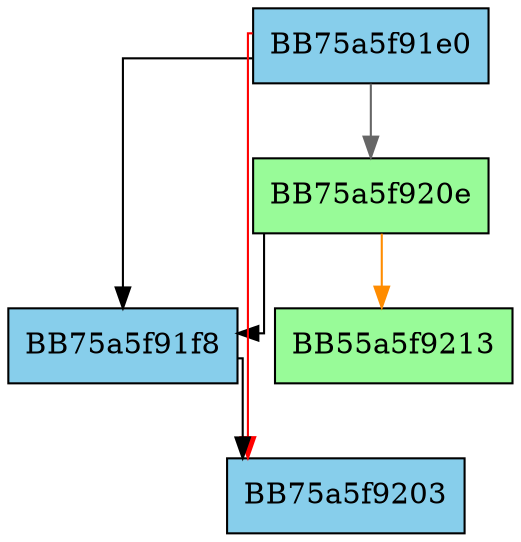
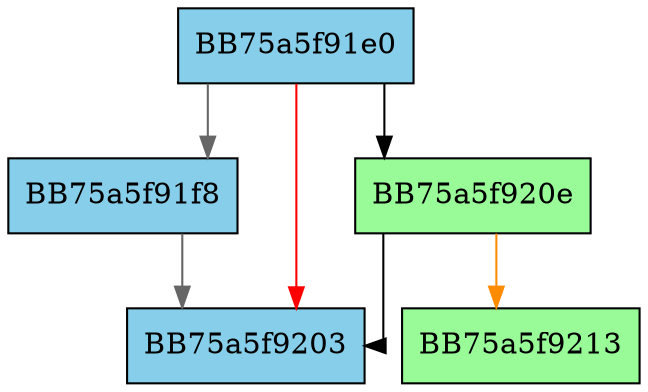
edge "BB75a5f91e0" -> "BB75a5f91f8": color black -> gray40
edge "BB75a5f91e0" -> "BB75a5f920e": color gray40 -> black
edge "BB75a5f920e" -> "BB75a5f91f8": now "BB75a5f920e" -> "BB75a5f9203"
node "BB55a5f9213": label "BB55a5f9213" -> "BB75a5f9213"
edge "BB75a5f91f8" -> "BB75a5f9203": color black -> gray40
